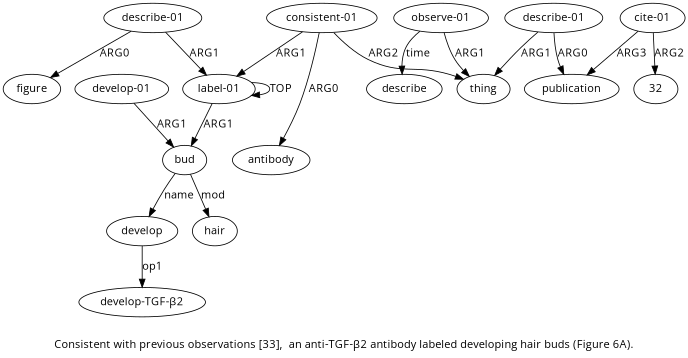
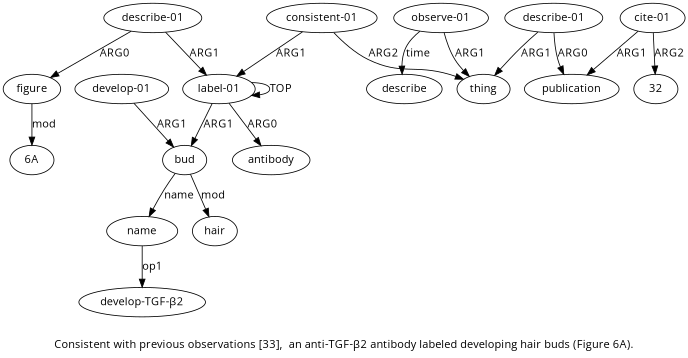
edge "cite-01" -> "publication": label "ARG3" -> "ARG1"
edge "consistent-01" -> "antibody": now "label-01" -> "antibody"
node "6A": added
node "develop": label "develop" -> "name"
